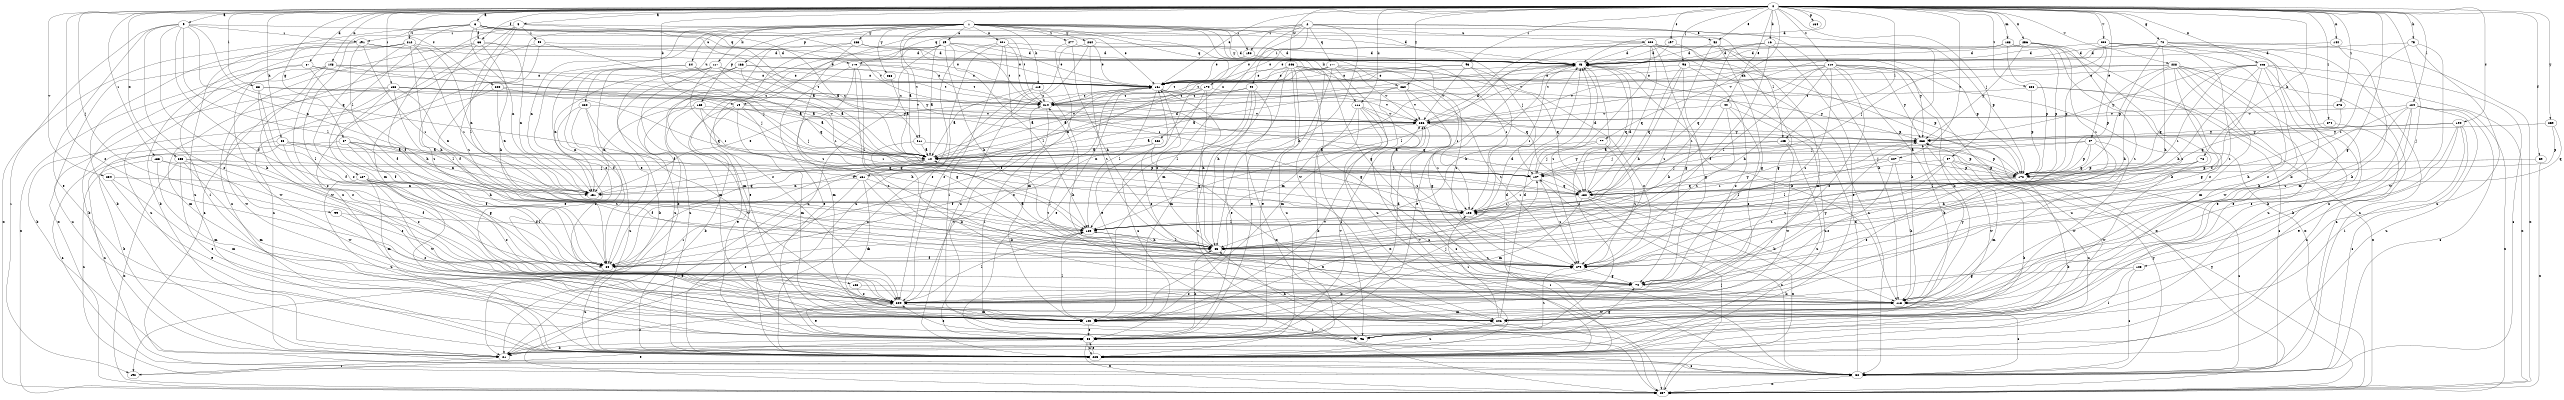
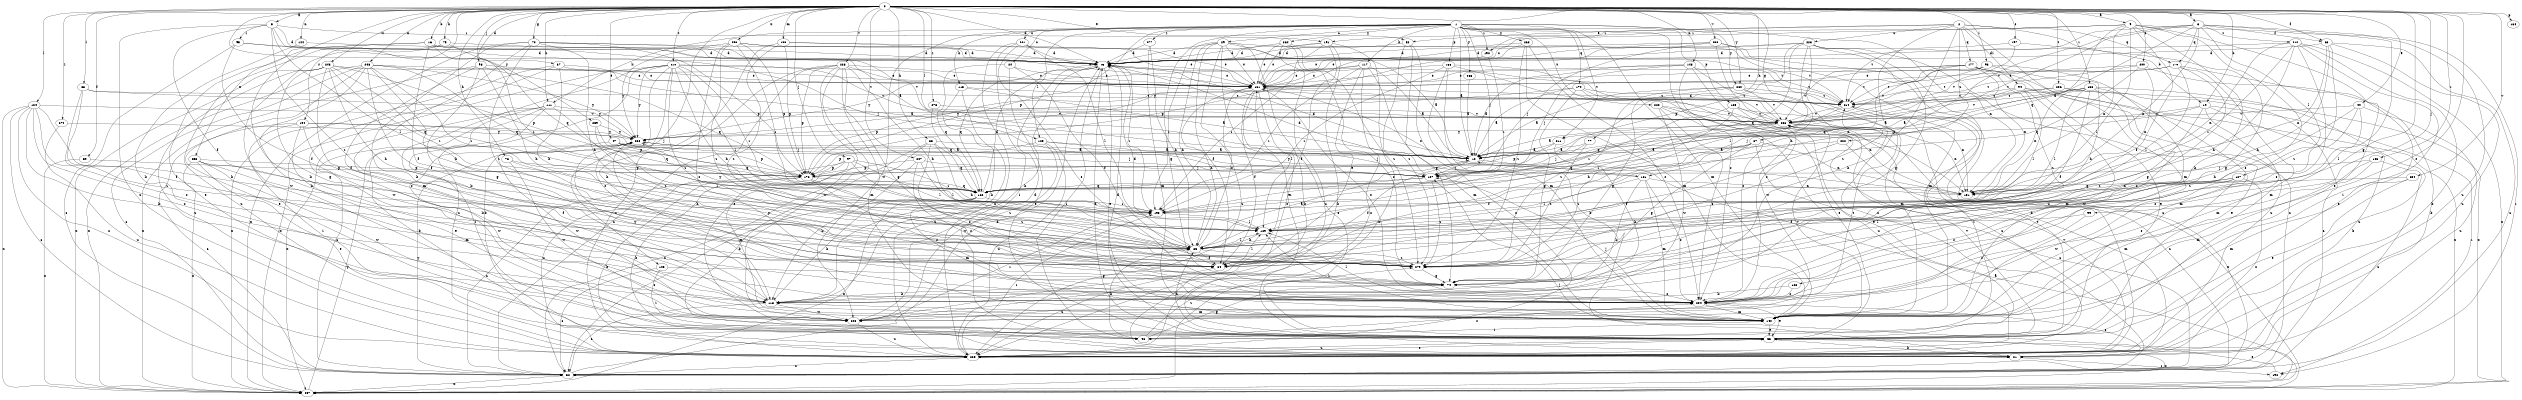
edge "0" -> "161": now "200" -> "161"
edge "243" -> "53": removed, label "e"
edge "181" -> "21": now "181" -> "204"
